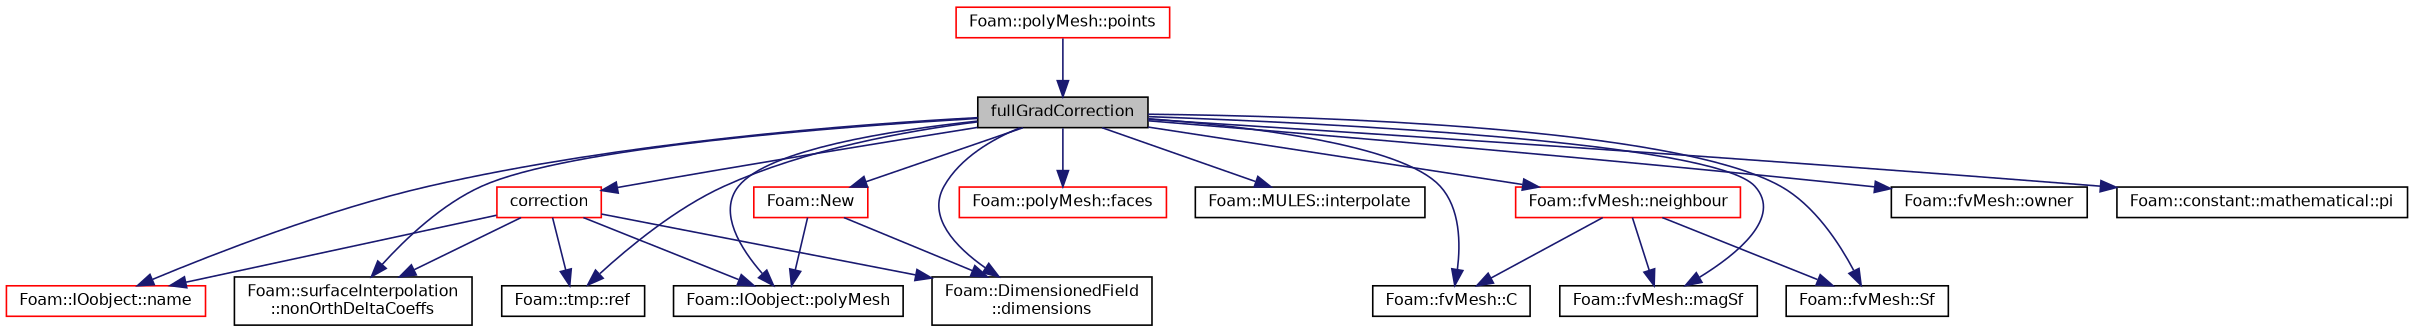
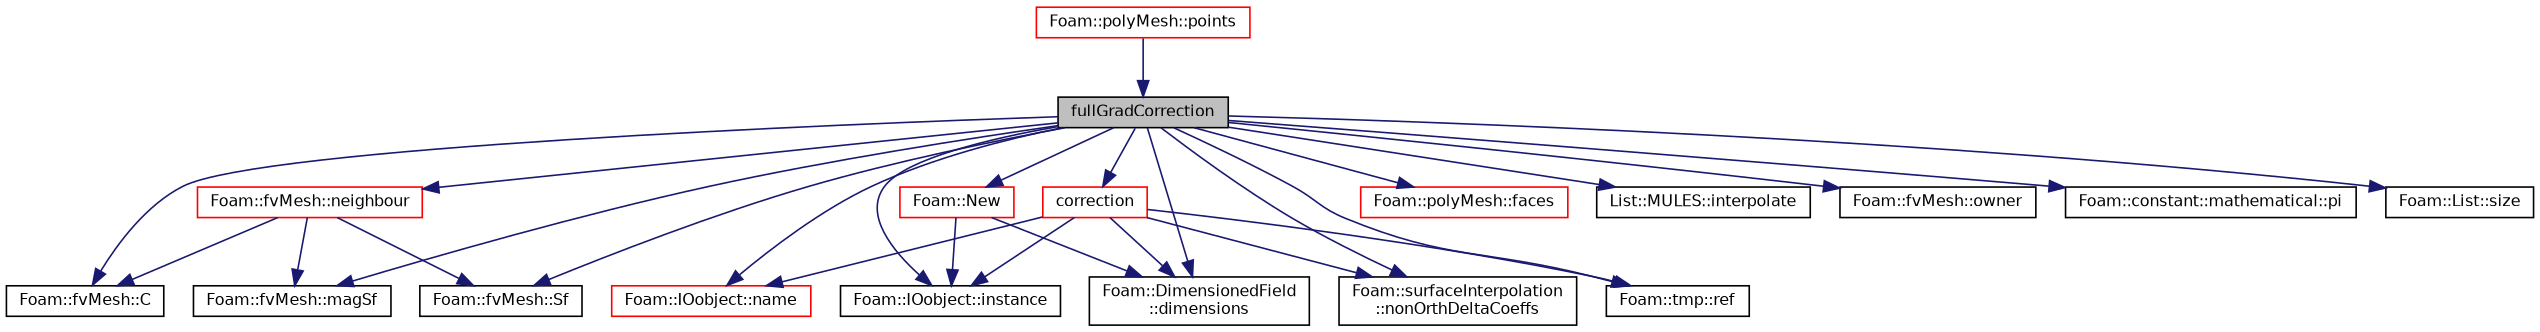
node "Foam::MULES::interpolate": label "Foam::MULES::interpolate" -> "List::MULES::interpolate"
node "Foam::List::size": added
node "Foam::IOobject::polyMesh": label "Foam::IOobject::polyMesh" -> "Foam::IOobject::instance"
